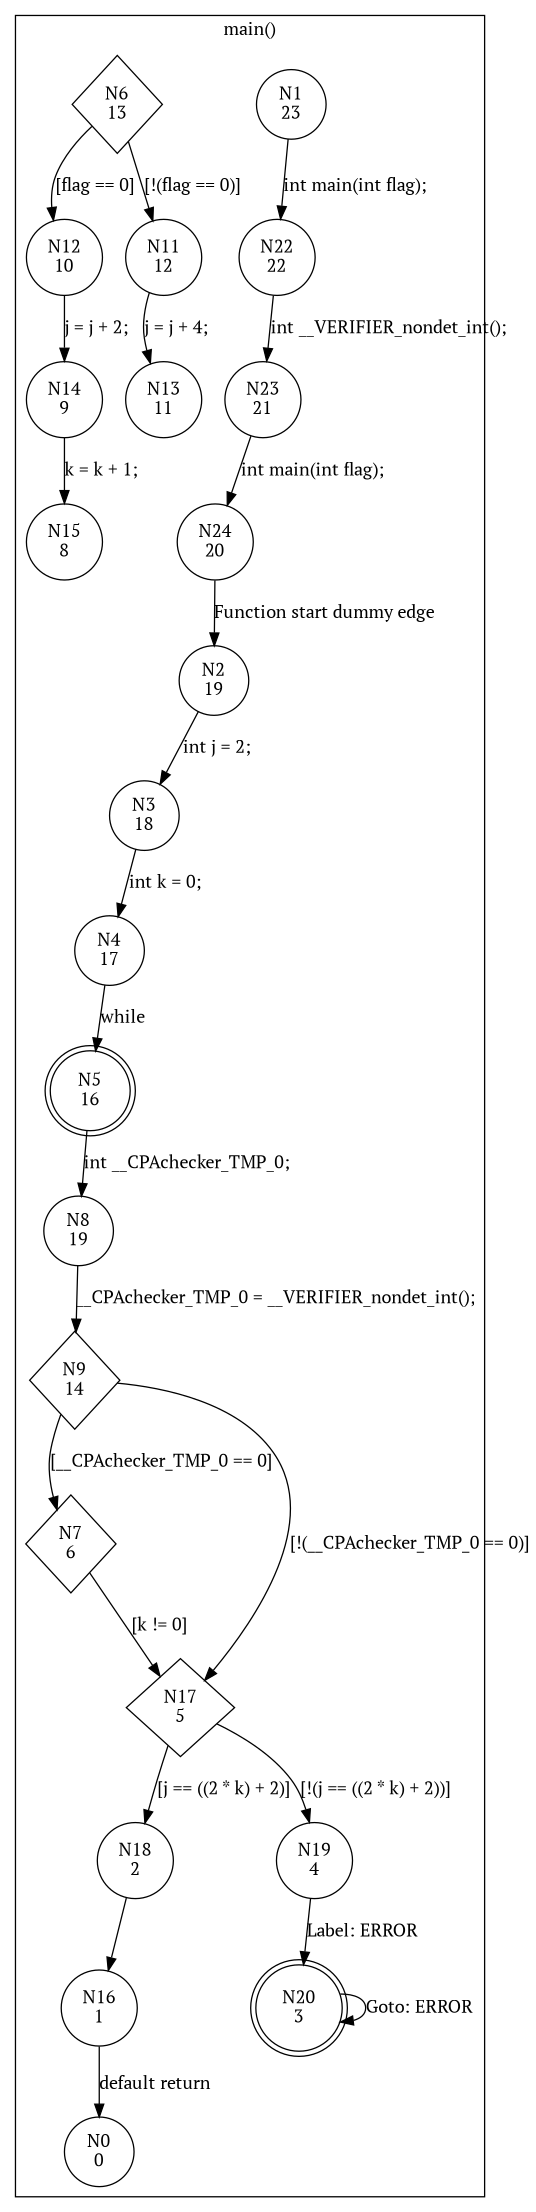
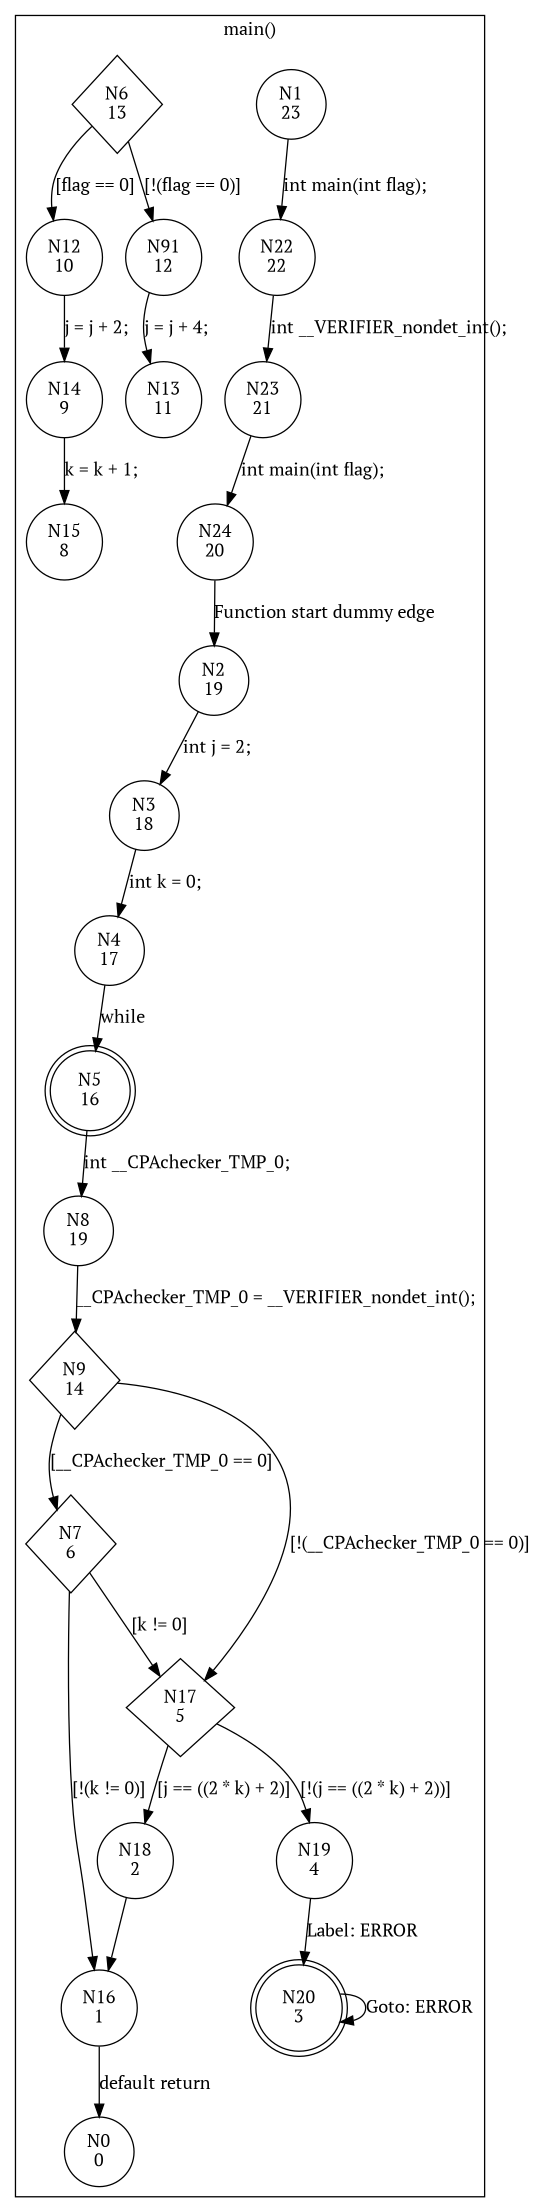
node "N11 12": label "N11 12" -> "N91 12"
edge "N7 6" -> "N16 1": added, label "[!(k != 0)]"
